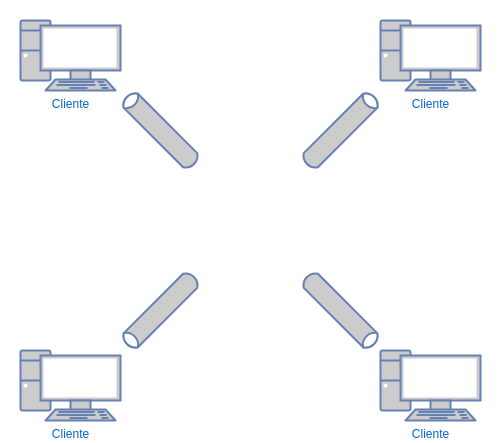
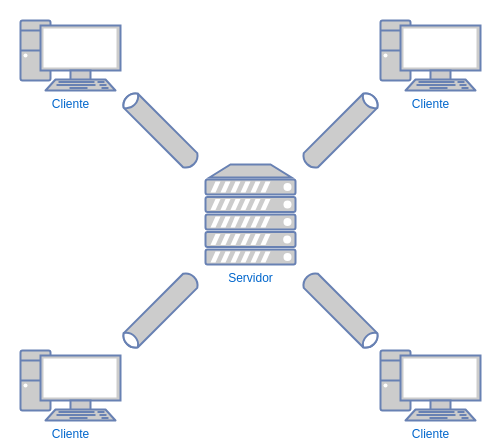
node "Servidor": added
